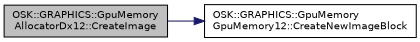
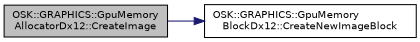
node "OSK::GRAPHICS::GpuMemory GpuMemory12::CreateNewImageBlock": label "OSK::GRAPHICS::GpuMemory GpuMemory12::CreateNewImageBlock" -> "OSK::GRAPHICS::GpuMemory BlockDx12::CreateNewImageBlock"
